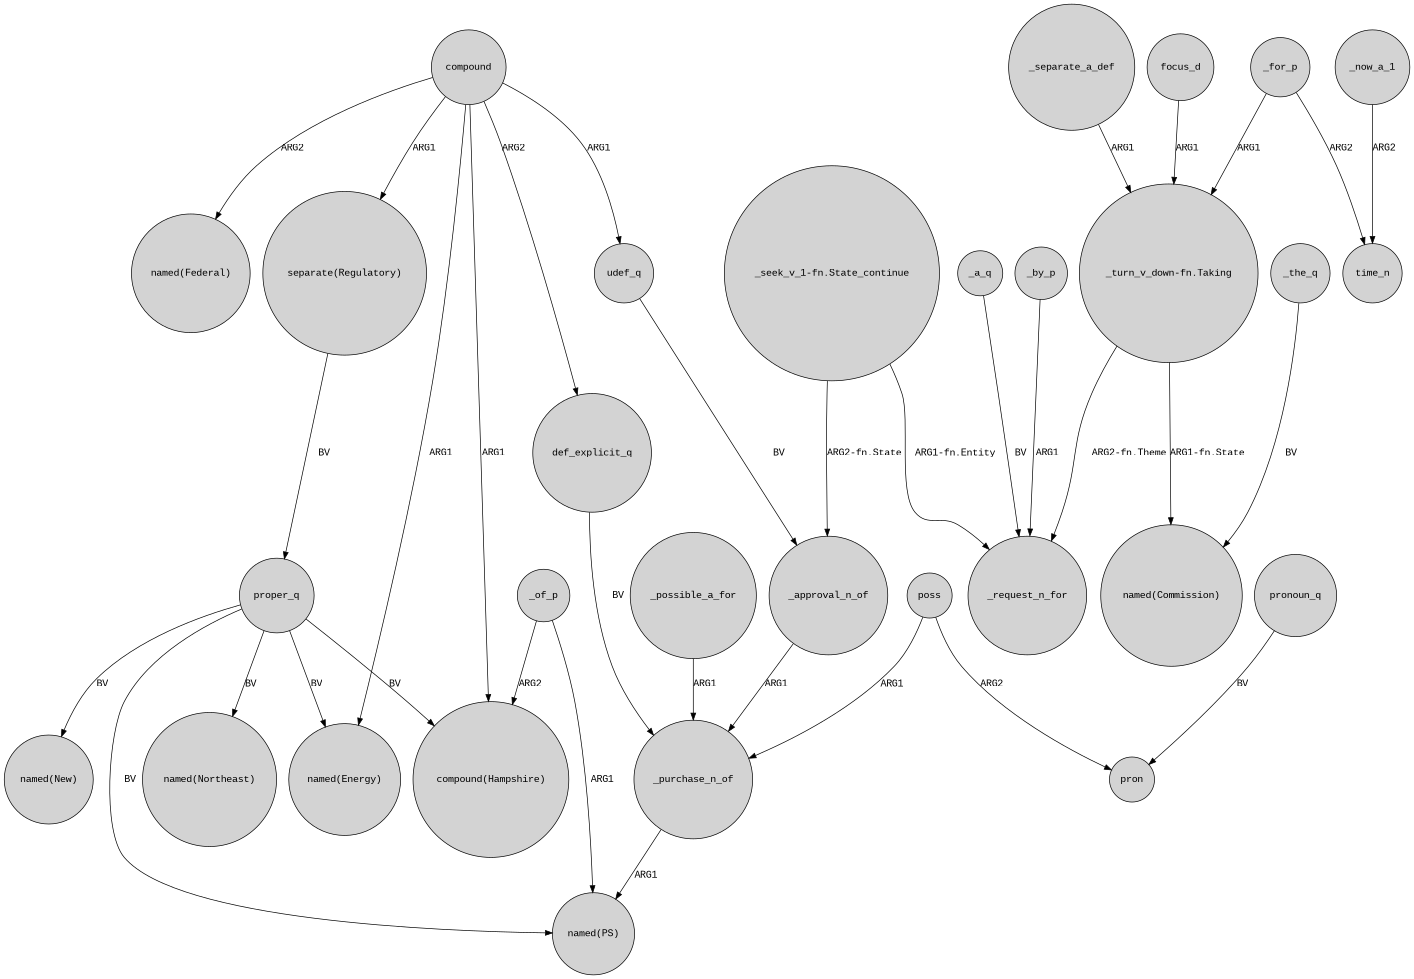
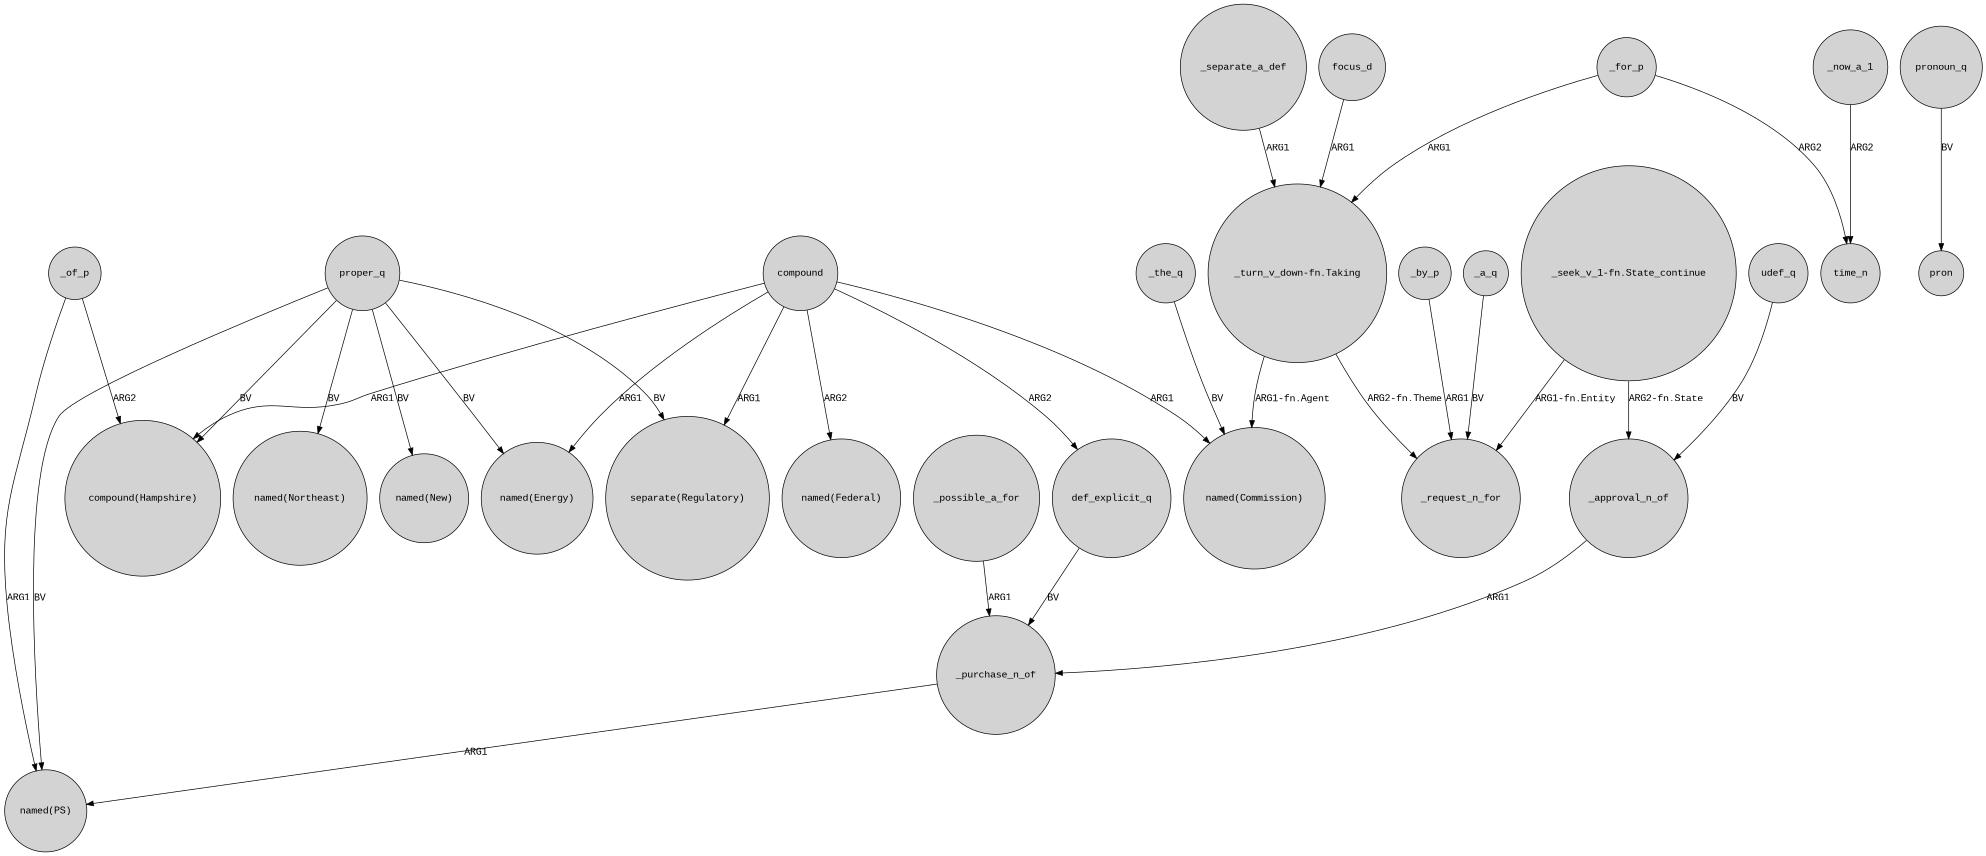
edge "compound" -> "udef_q": now "compound" -> "named(Commission)"
edge "separate(Regulatory)" -> "proper_q": reversed
edge "_turn_v_down-fn.Taking" -> "named(Commission)": label "ARG1-fn.State" -> "ARG1-fn.Agent"
node "poss": removed
